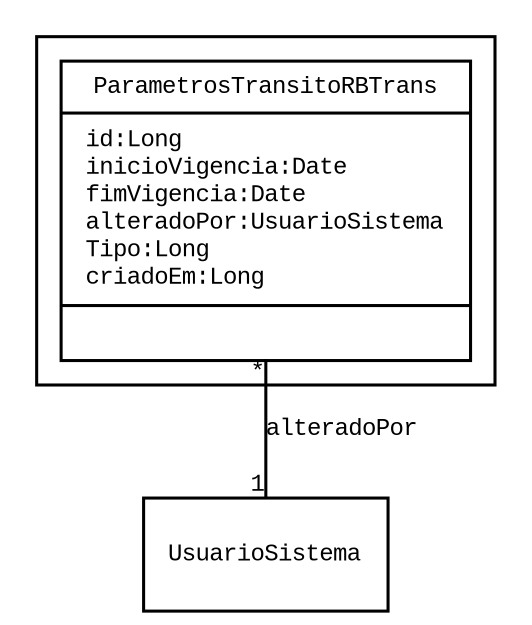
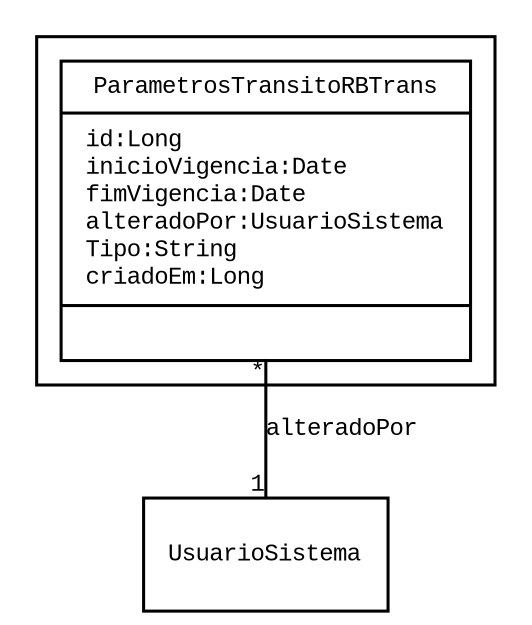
node "ParametrosTransitoRBTrans": text "Tipo:Long" -> "Tipo:String"
